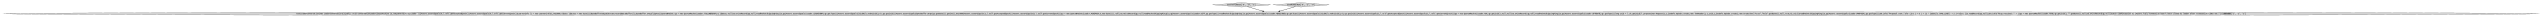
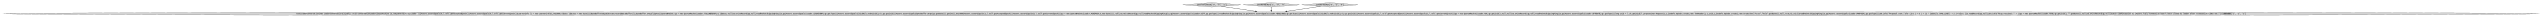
node "testNormalRun['1', '0', '0']": added
